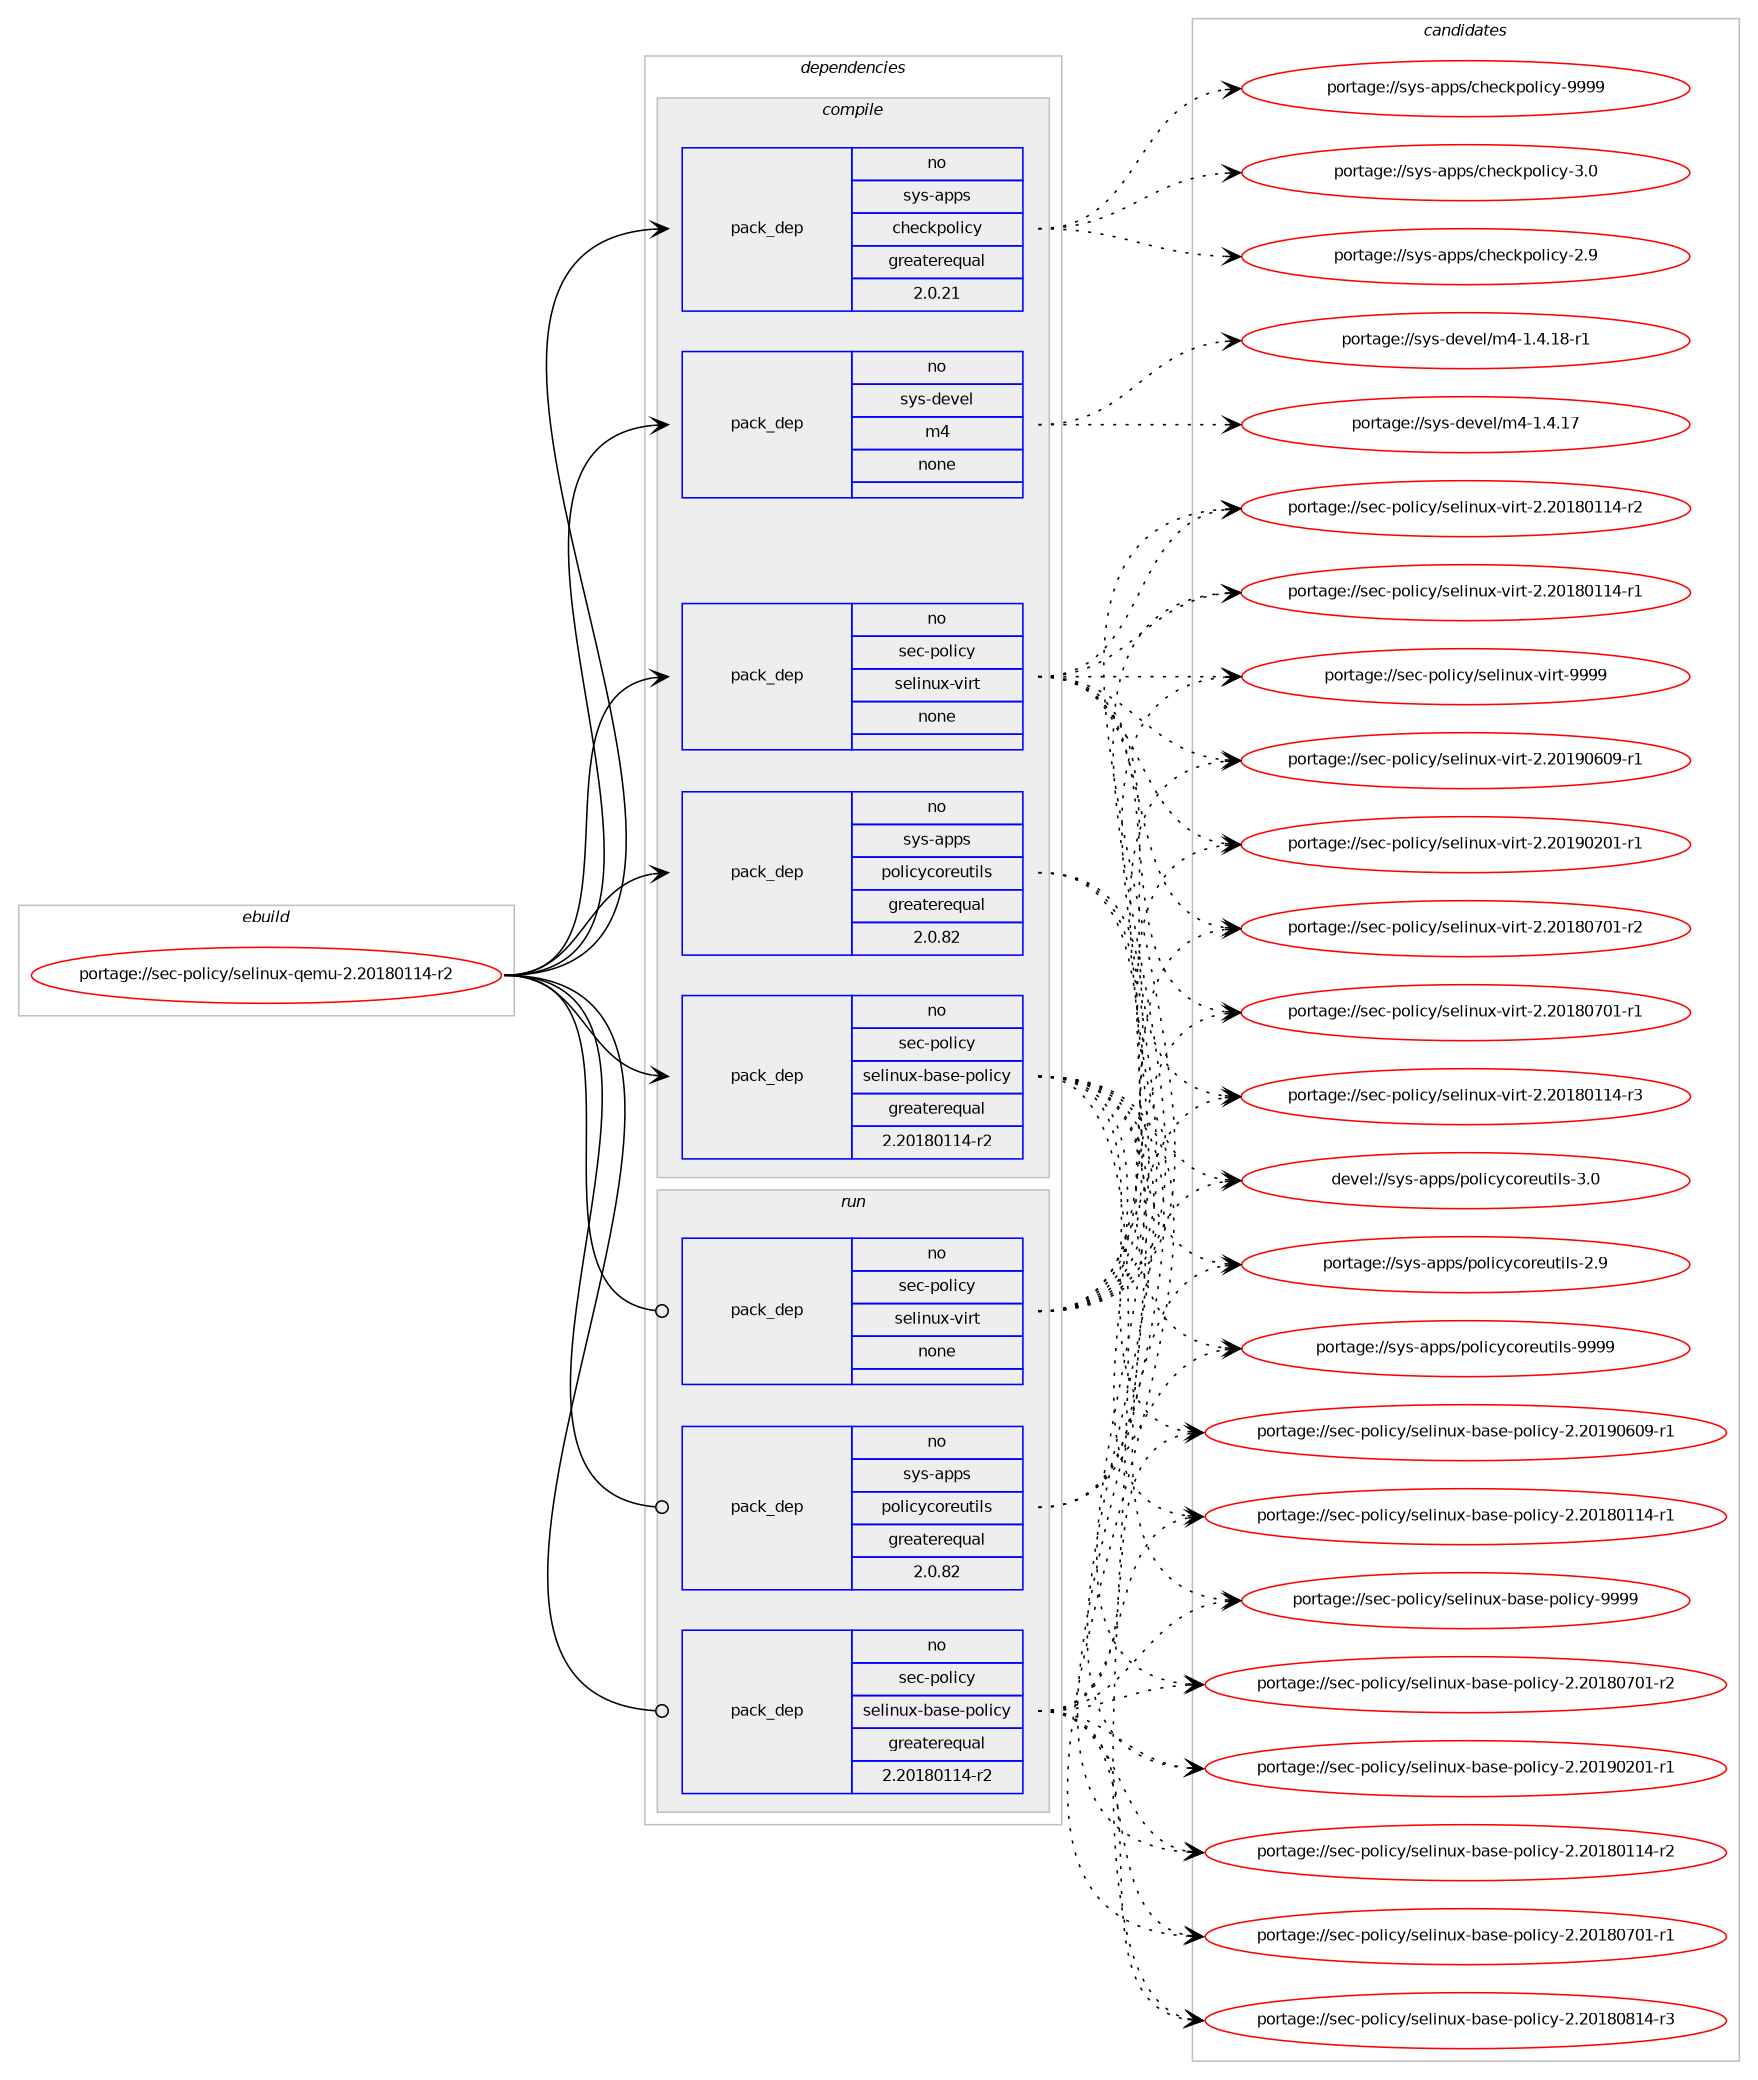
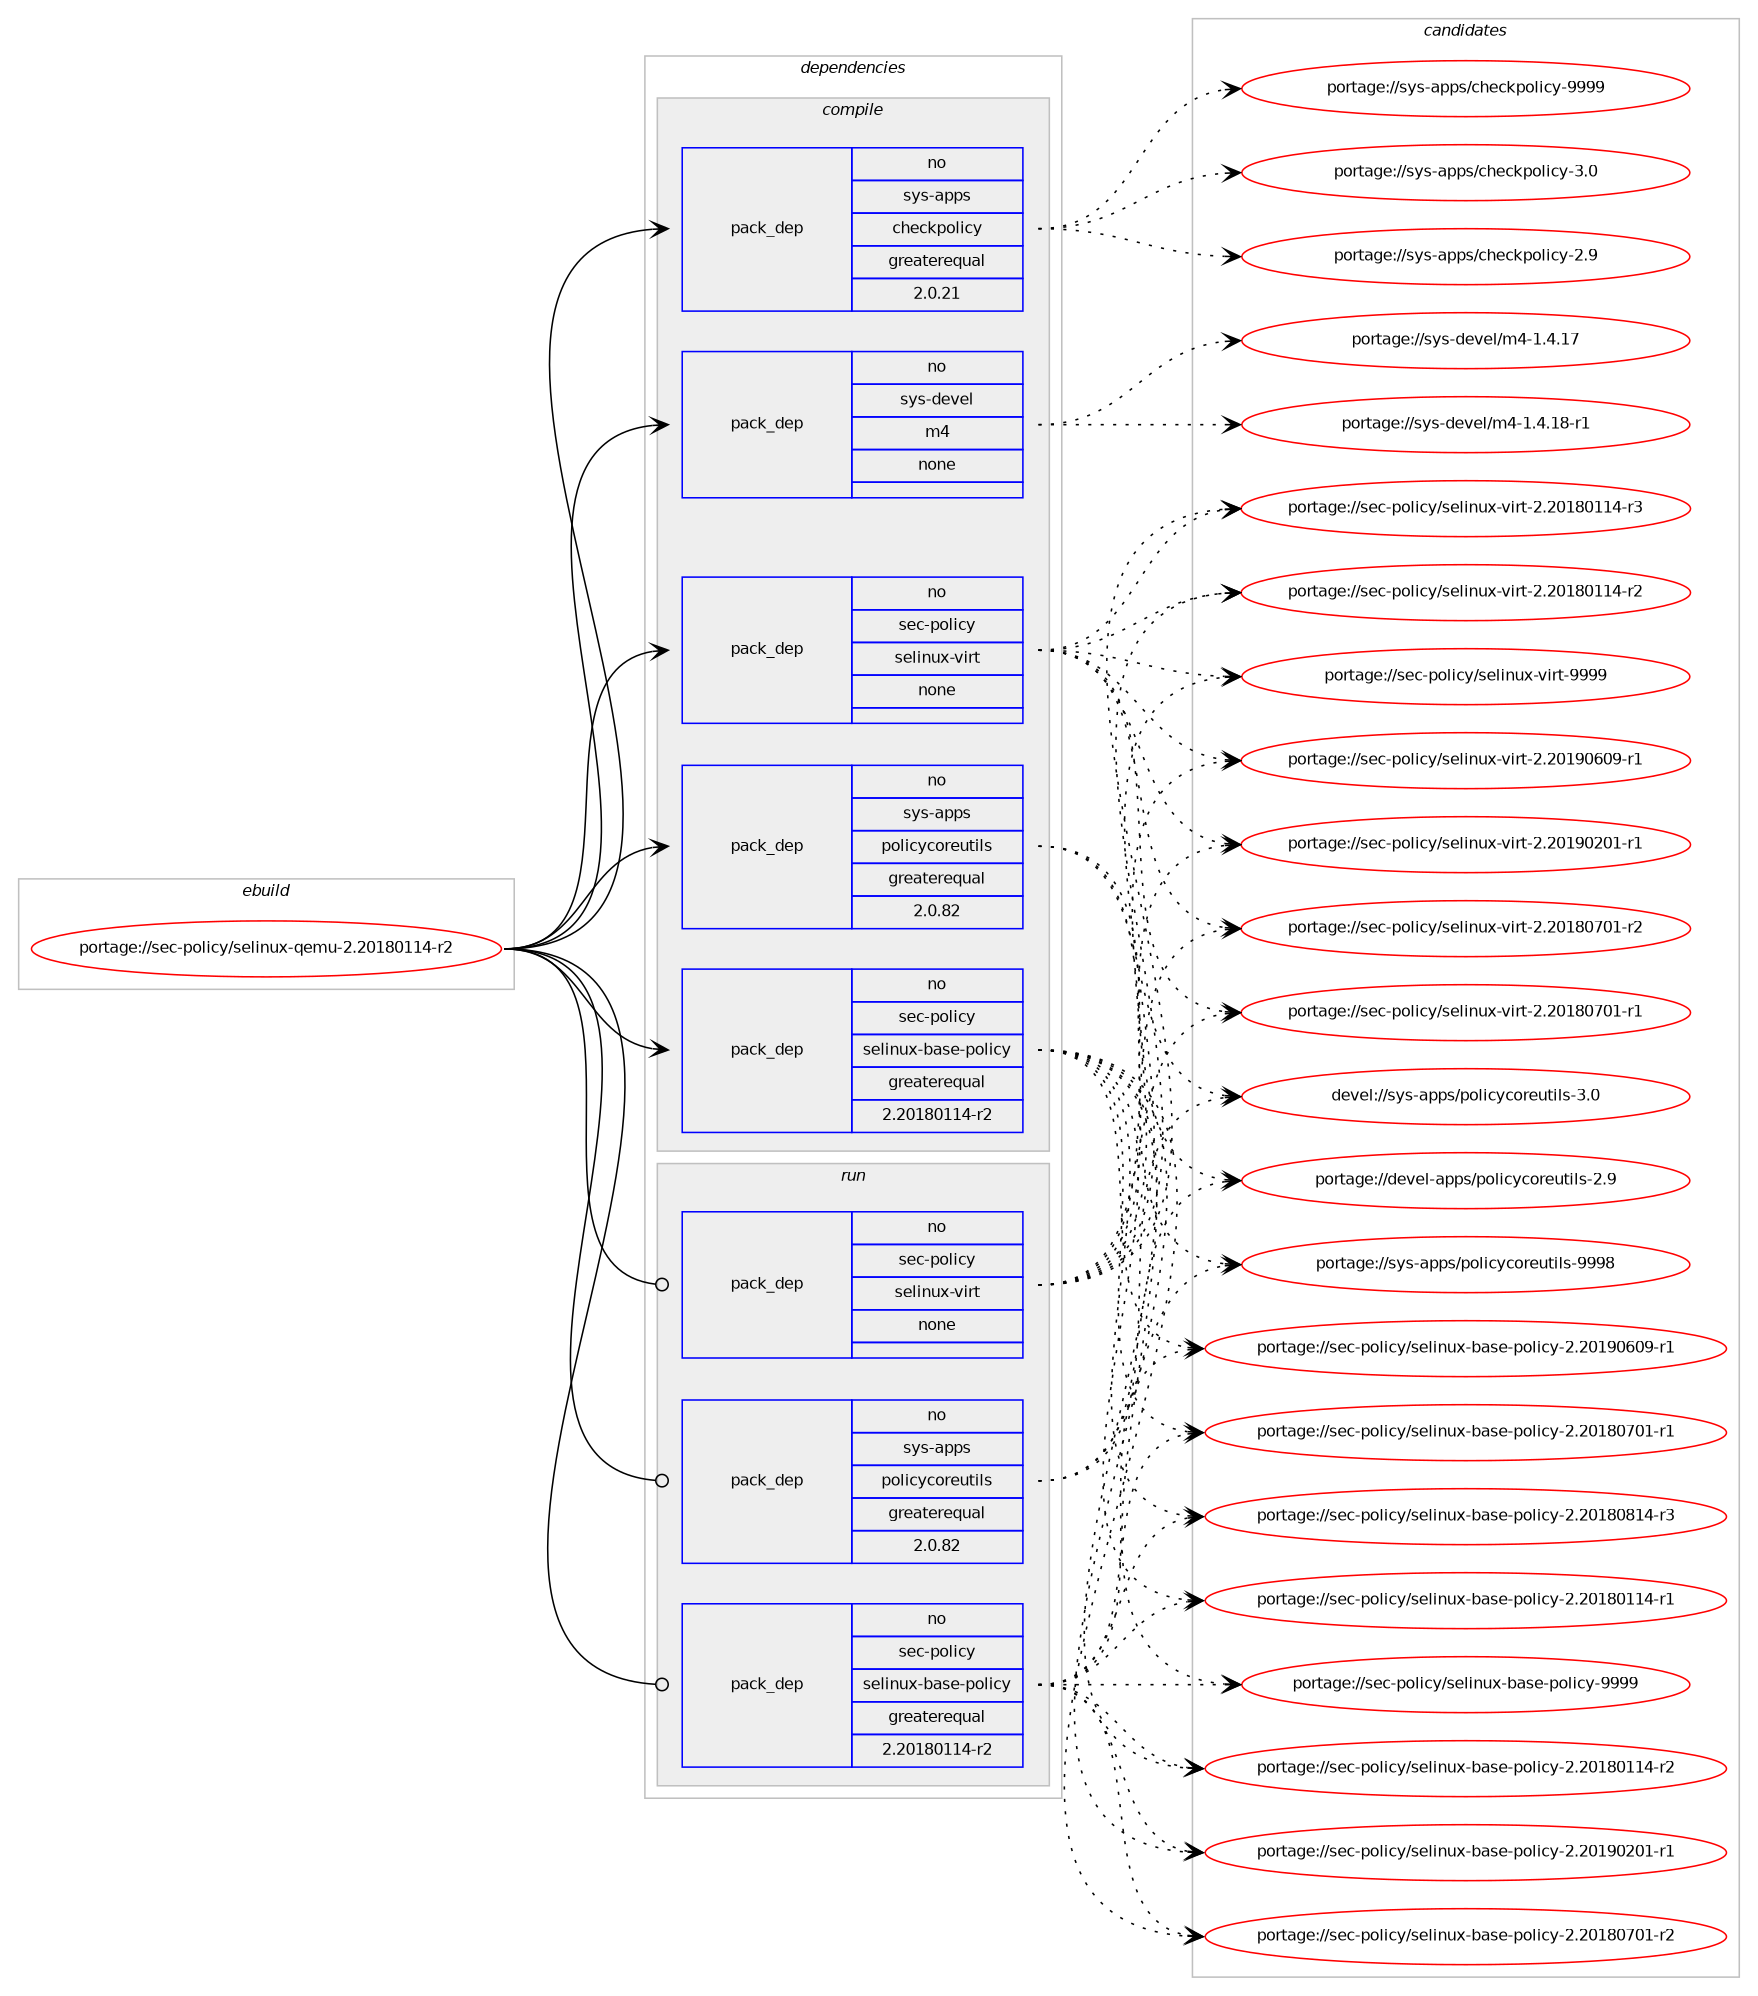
node "portage://sec-policy/selinux-virt-2.20180114-r1": removed
node "portage://sys-apps/policycoreutils-2.9": label "portage://sys-apps/policycoreutils-2.9" -> "portage://devel-apps/policycoreutils-2.9"
node "portage://sys-apps/policycoreutils-9999": label "portage://sys-apps/policycoreutils-9999" -> "portage://sys-apps/policycoreutils-9998"
